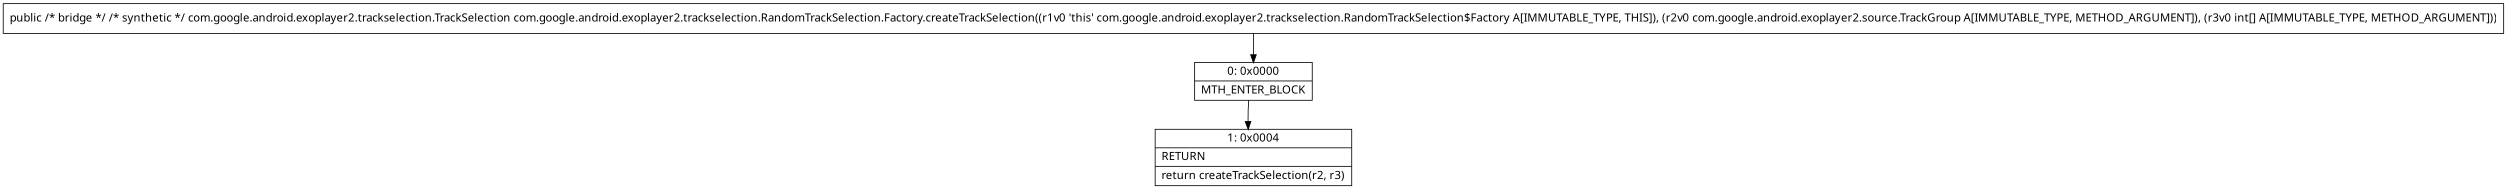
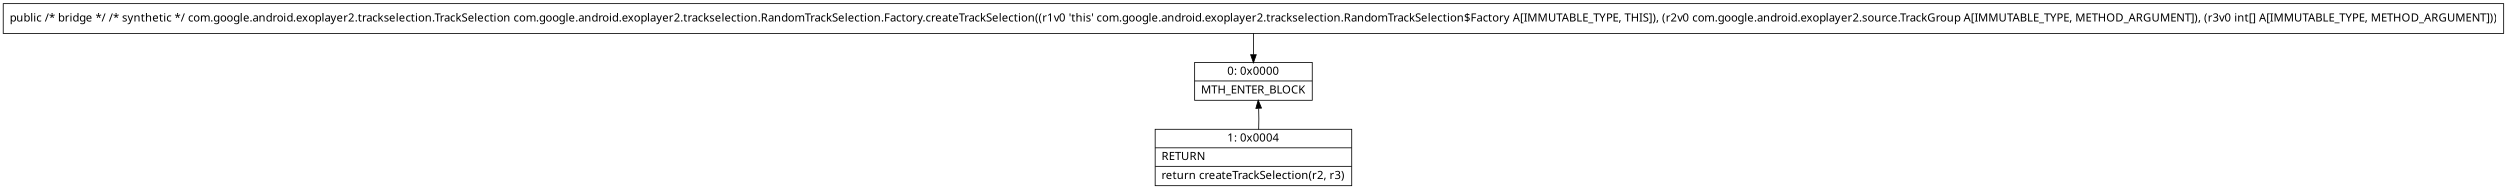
edge "0: 0x0000" -> "1: 0x0004": reversed
